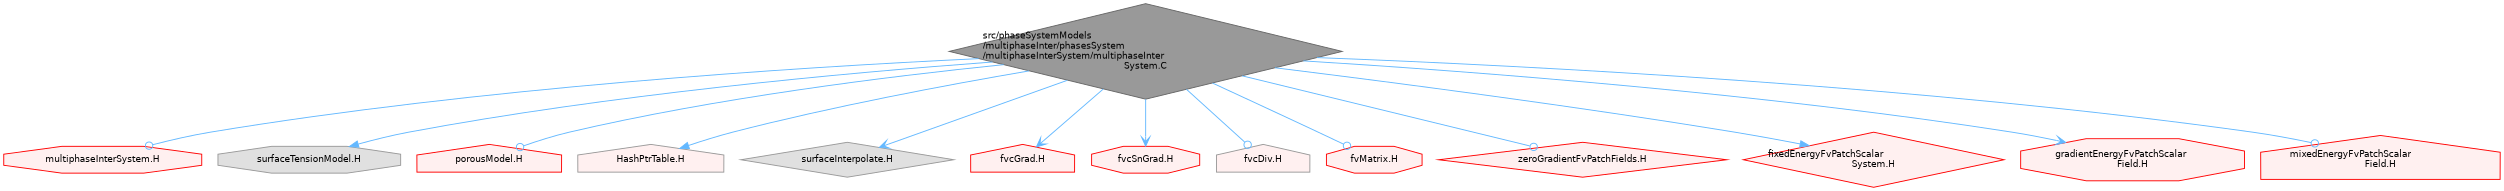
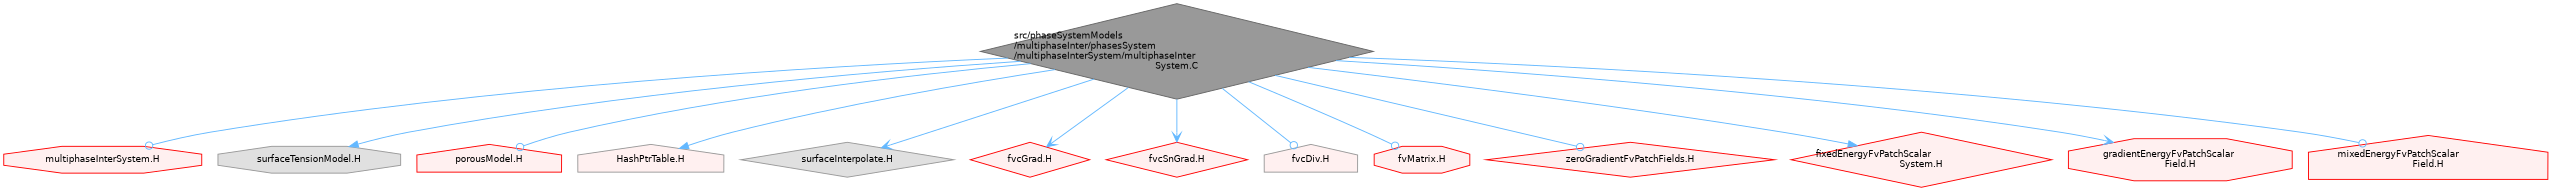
node "fvcGrad.H": shape house -> diamond
node "fvcSnGrad.H": shape octagon -> diamond
